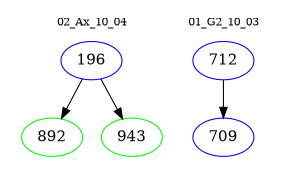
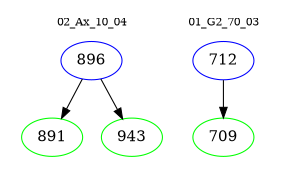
cluster "01_G2_10_03": label "01_G2_10_03" -> "01_G2_70_03"
node "196": label "196" -> "896"
node "892": label "892" -> "891"
node "709": color blue -> green
